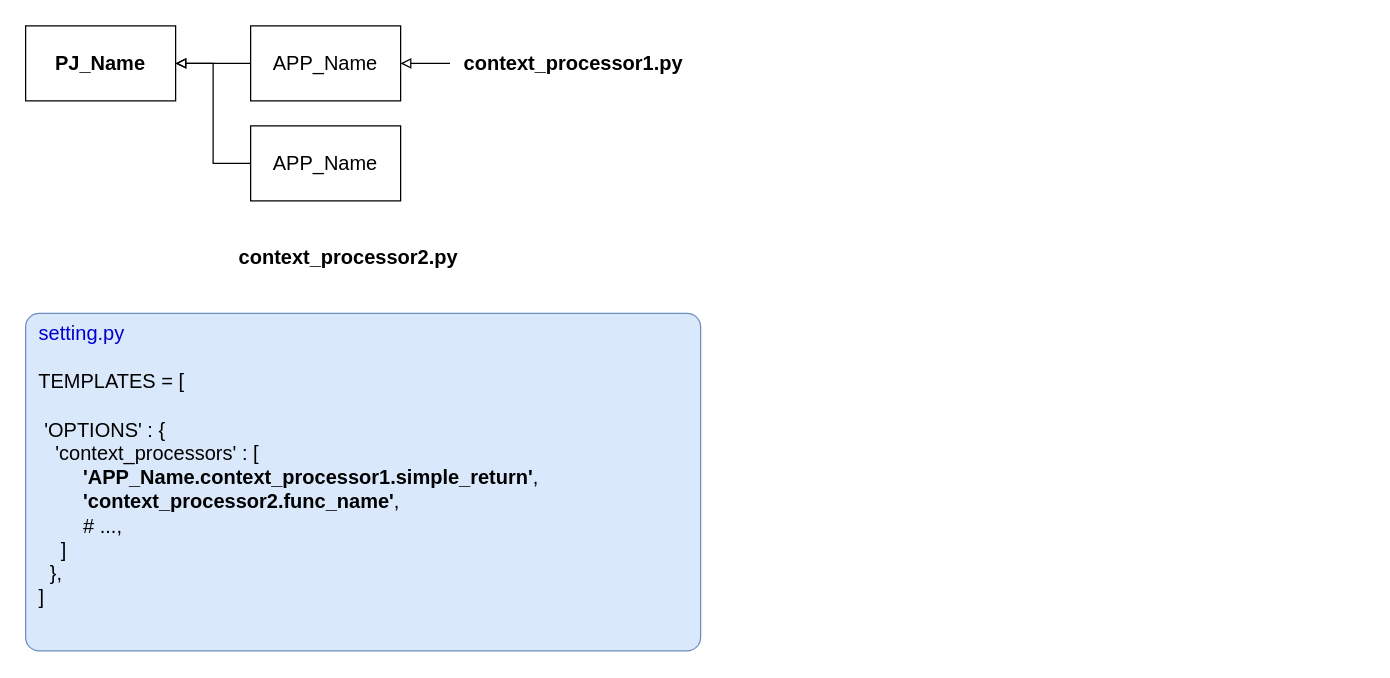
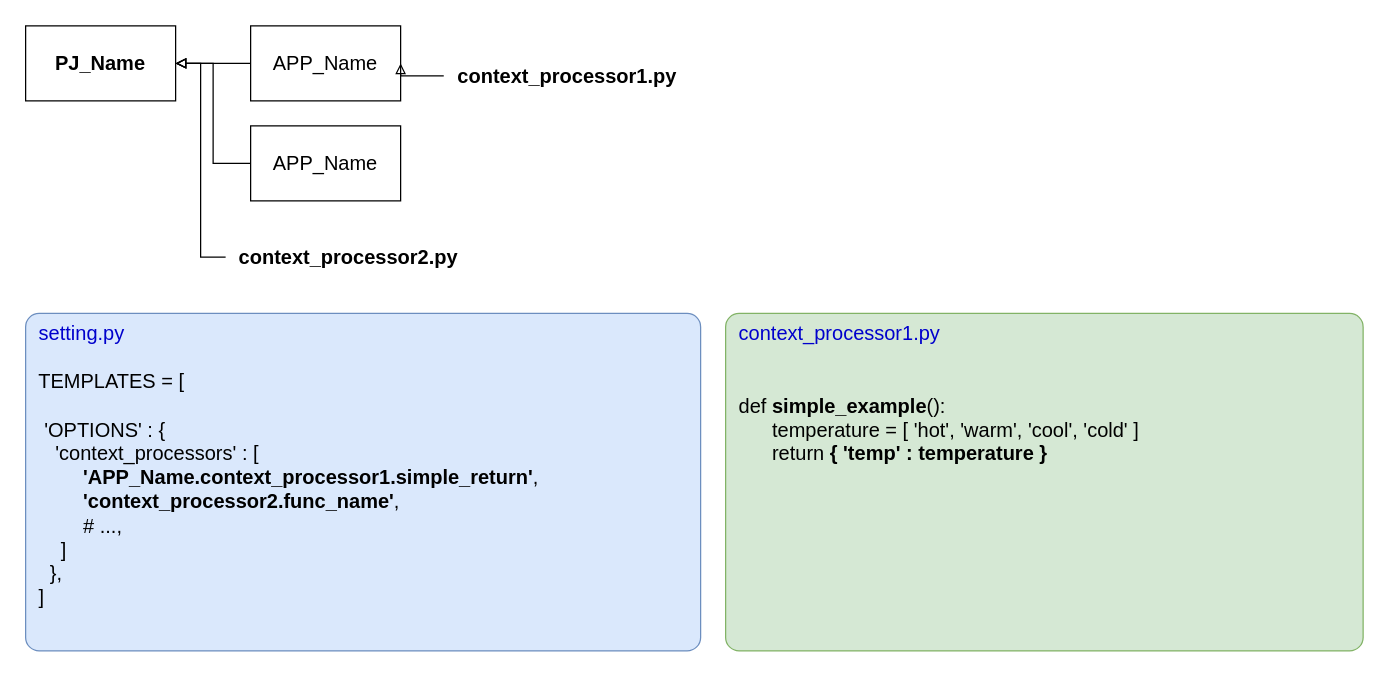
node "context_processor1.py": moved (569, 63) -> (563, 76)
edge "context_processor2.py" -> "PJ_Name": added
node "context_processor1.py def simple_example(): temperature = [ 'hot', 'warm', 'cool', 'cold' ] return { 'temp' : temperature }": added
